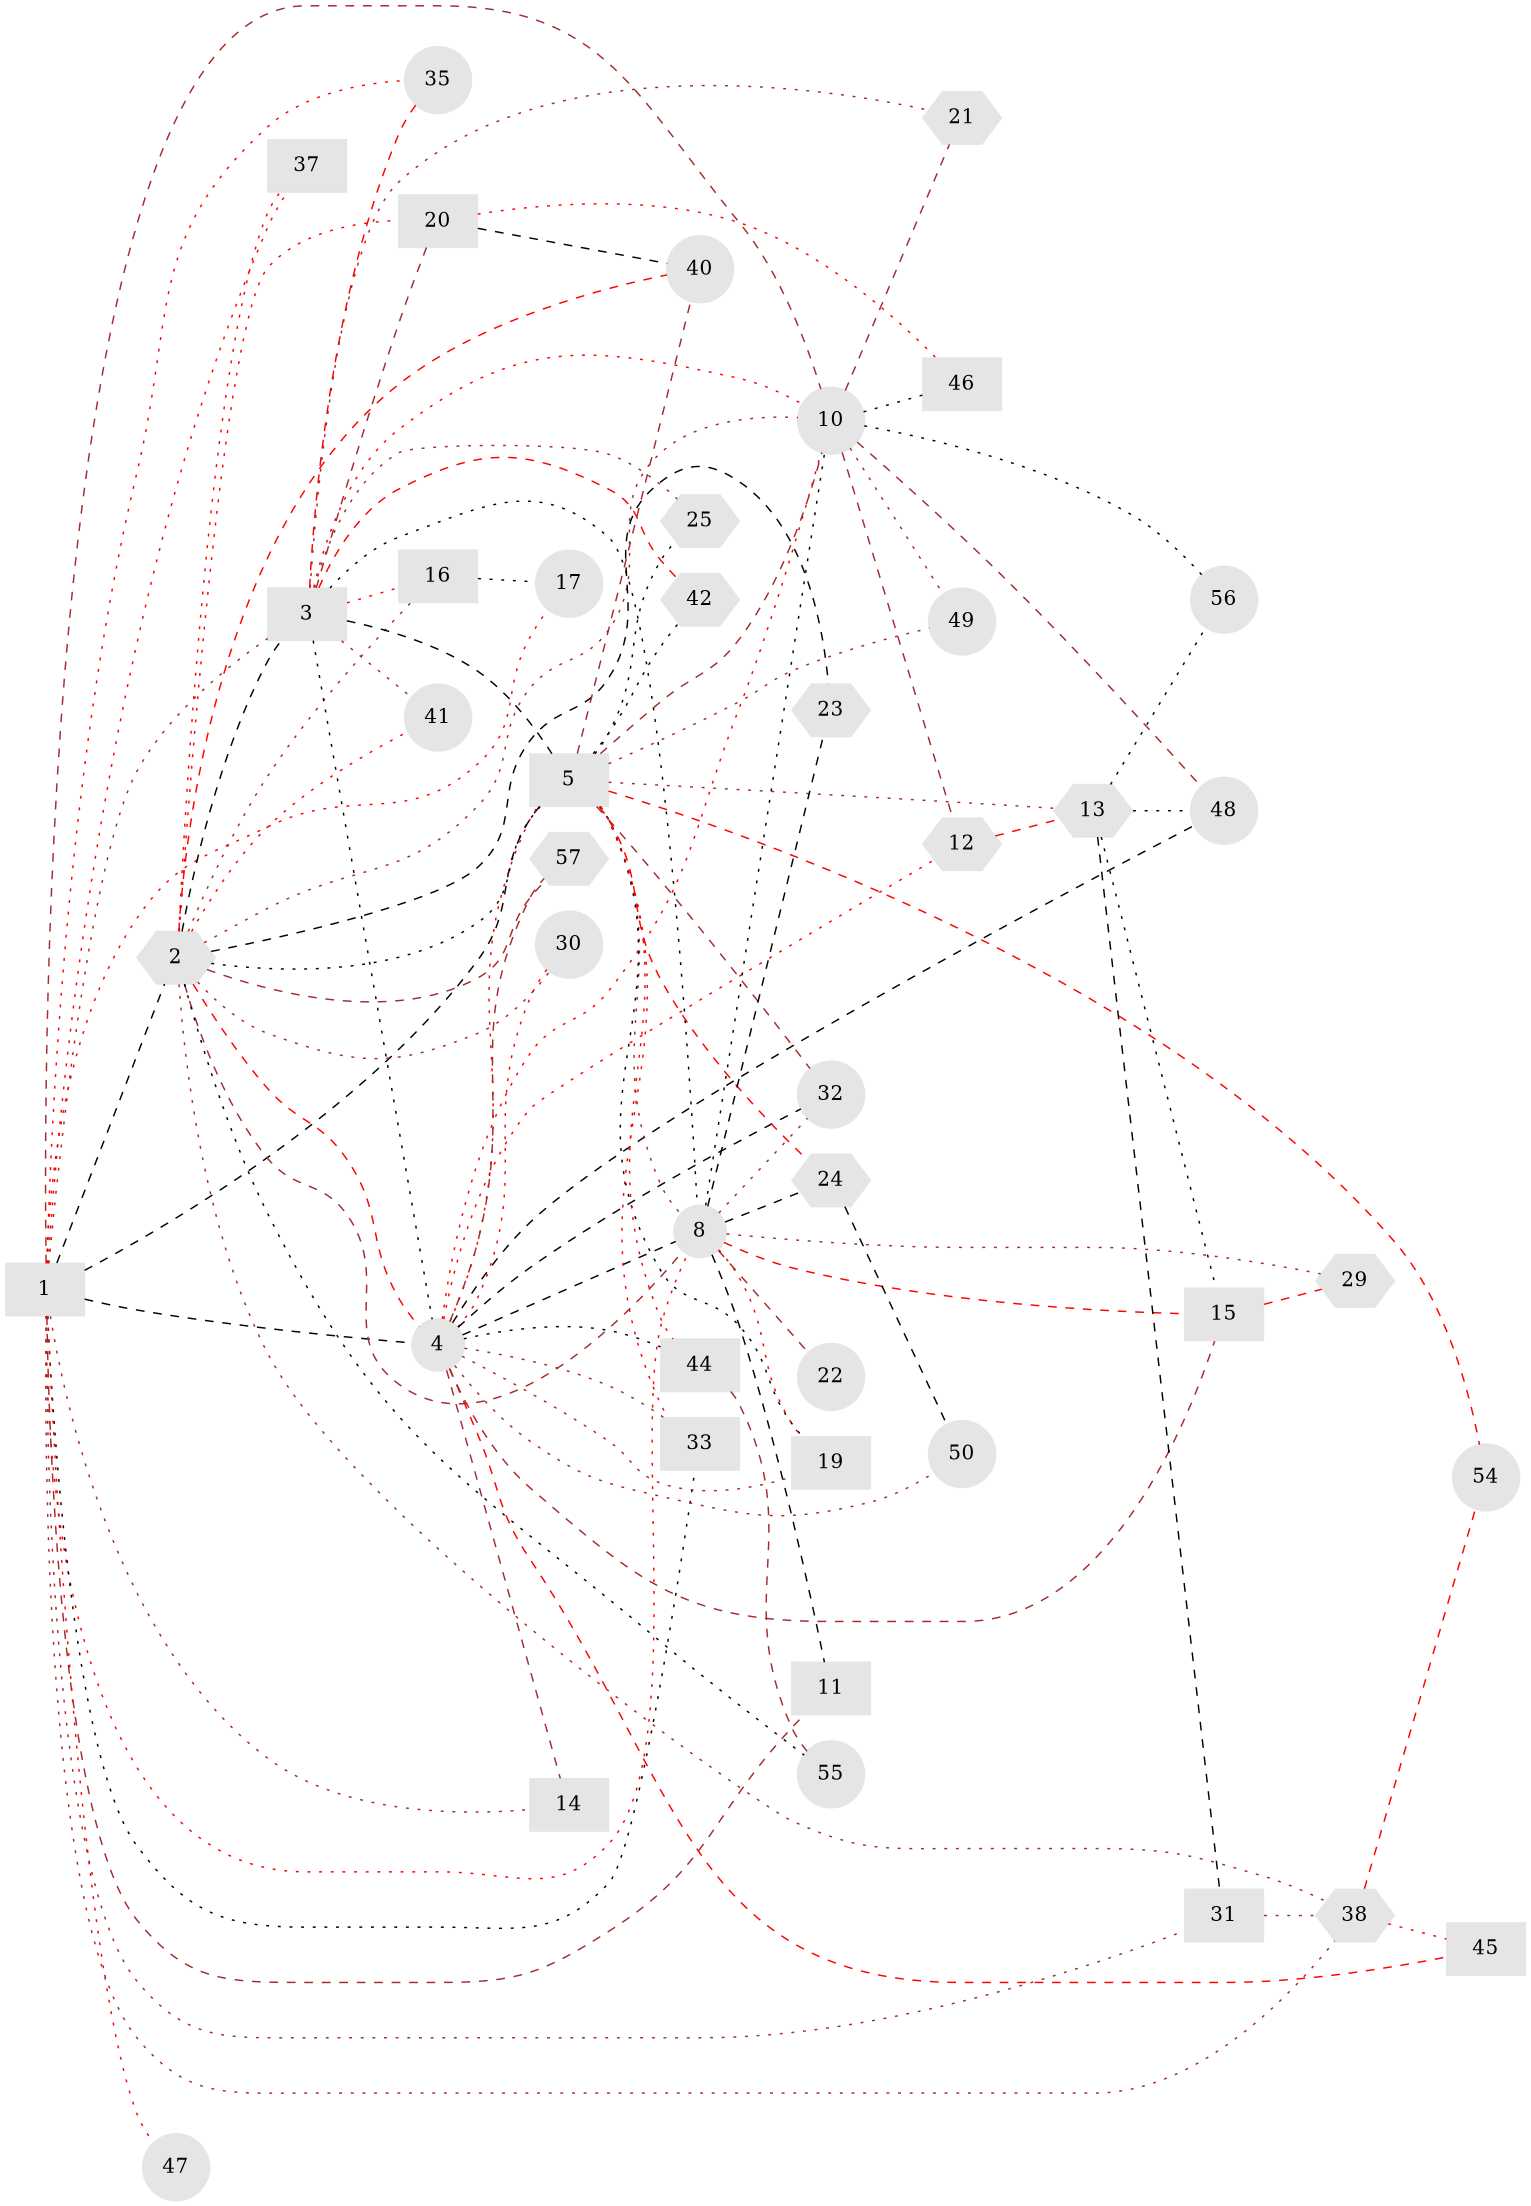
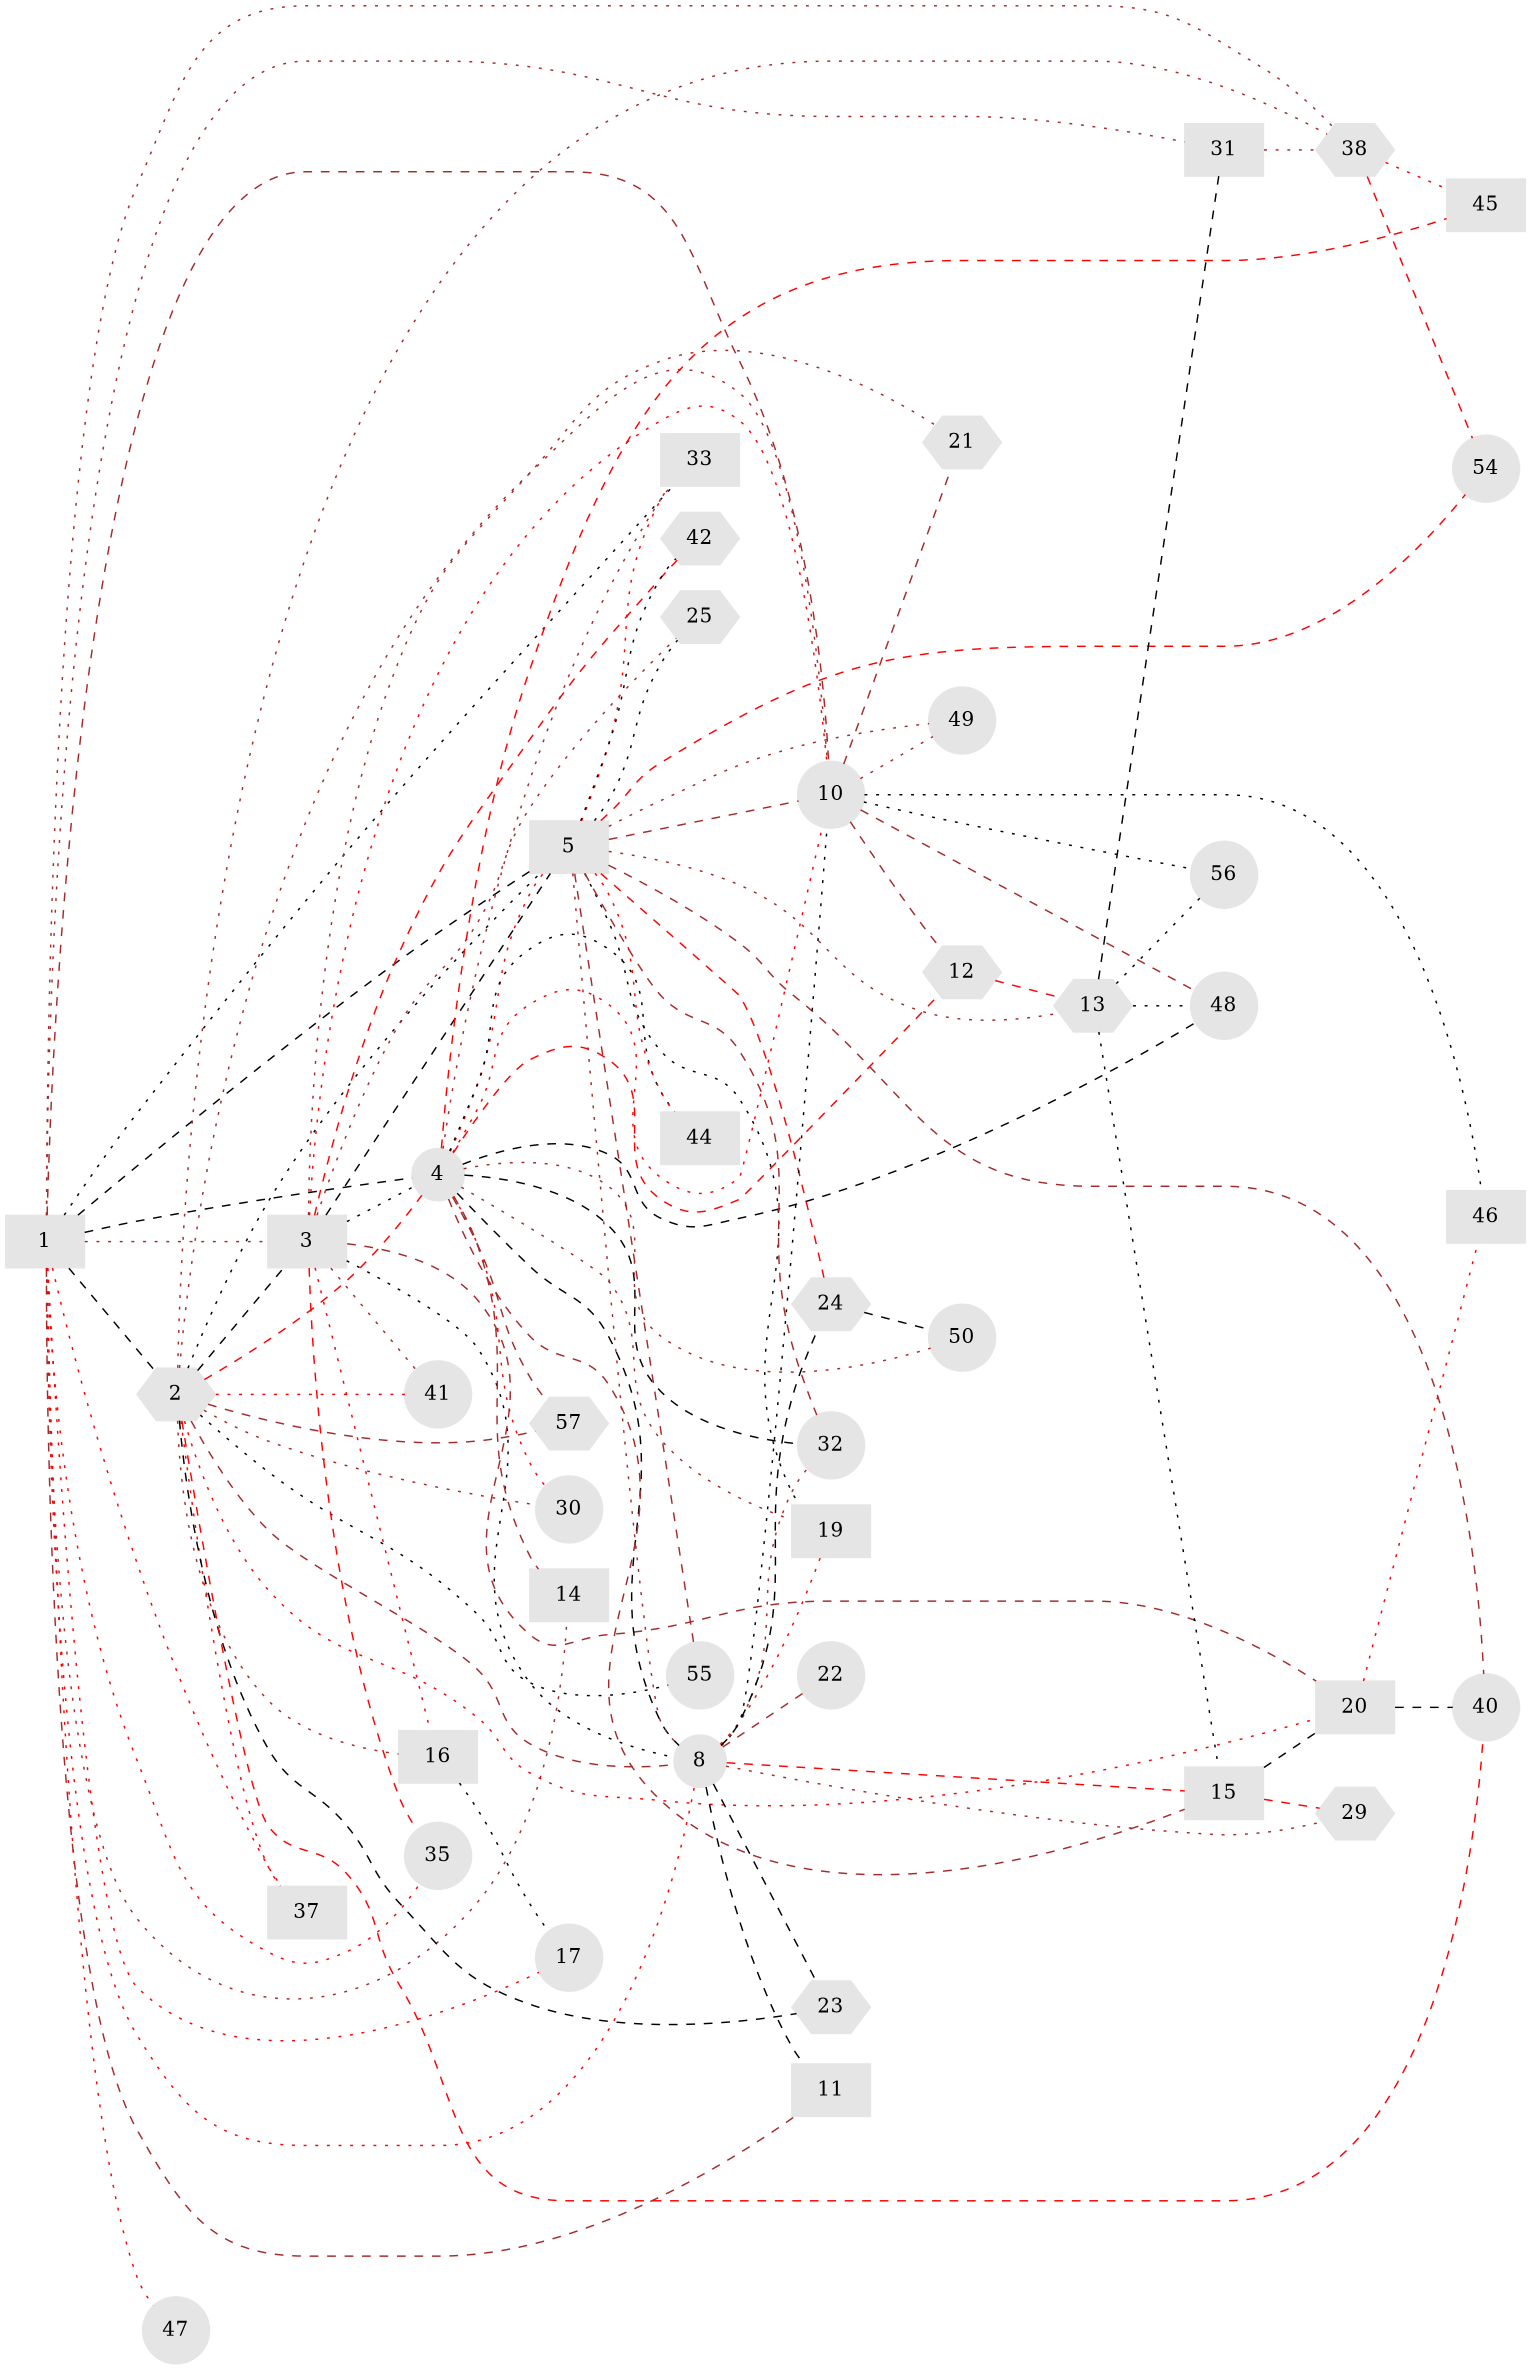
edge "12" -- "4": style dotted -> dashed
edge "44" -- "55": now "5" -- "55"
edge "20" -- "15": added
